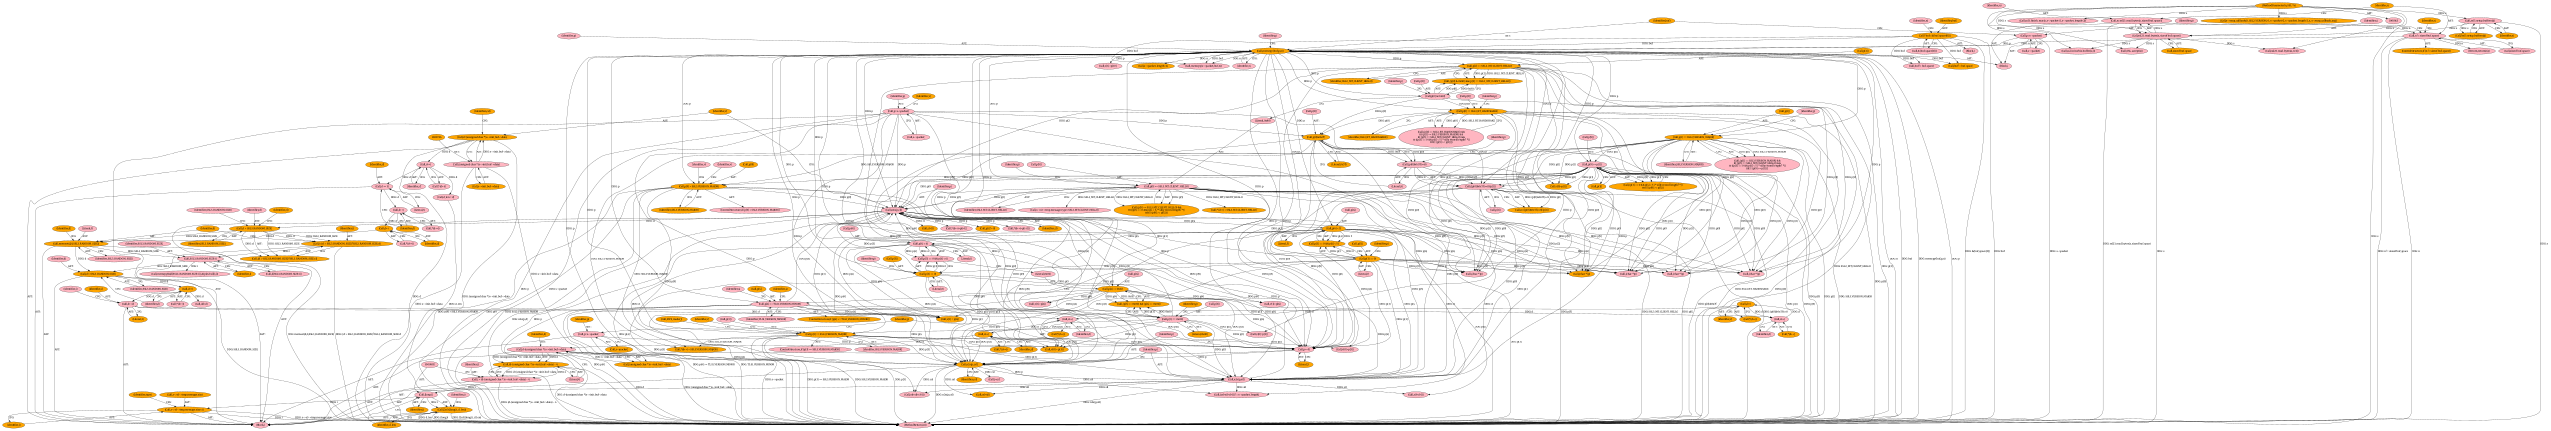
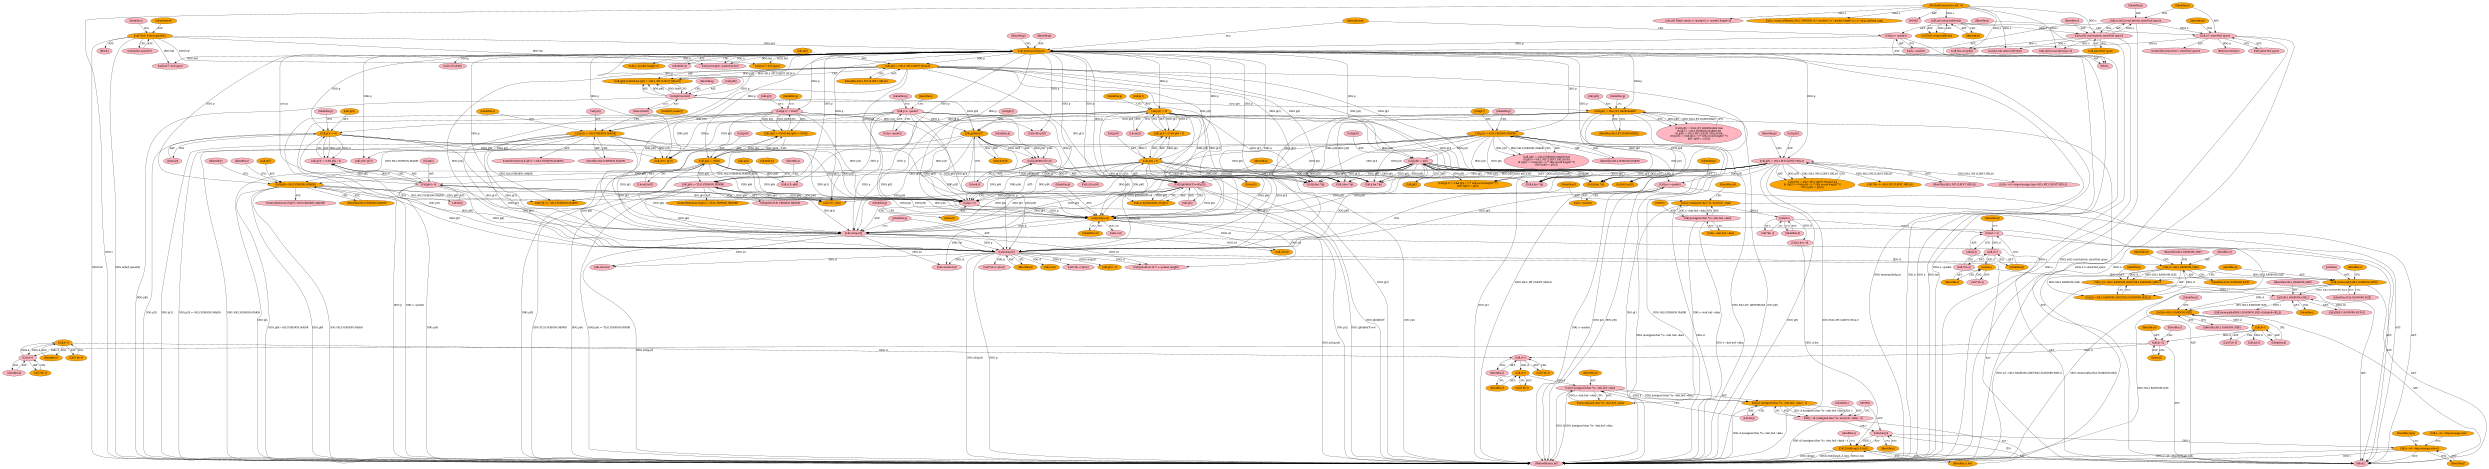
node "(ControlStructure,if (n != sizeof buf_space))": fillcolor orange -> lightpink
edge "(Literal,0x80)" -> "(Call,p[5] == SSL3_MT_CLIENT_HELLO)": now "(Literal,0x80)" -> "(Call,p[0] & 0x80)"
edge "(Call,n2s(p,cl))" -> "(Call,p[i] != 0)": label "DDG: p" -> "DDG: n2s(p,cl)"
edge "(Call,n2s(p,cl))" -> "(Call,p[4] < 5)": reversed
edge "(Call,d[SSL3_RANDOM_SIZE-i])" -> "(Call,SSL3_RANDOM_SIZE-i)": label "CFG: " -> "DDG: csl"
edge "(Call,p[3] == 0 && p[4] < 6)" -> "(Literal,0x02)": now "(Call,p[4] == 0x02)" -> "(Literal,0x02)"
node "(Literal,0x00)": removed
